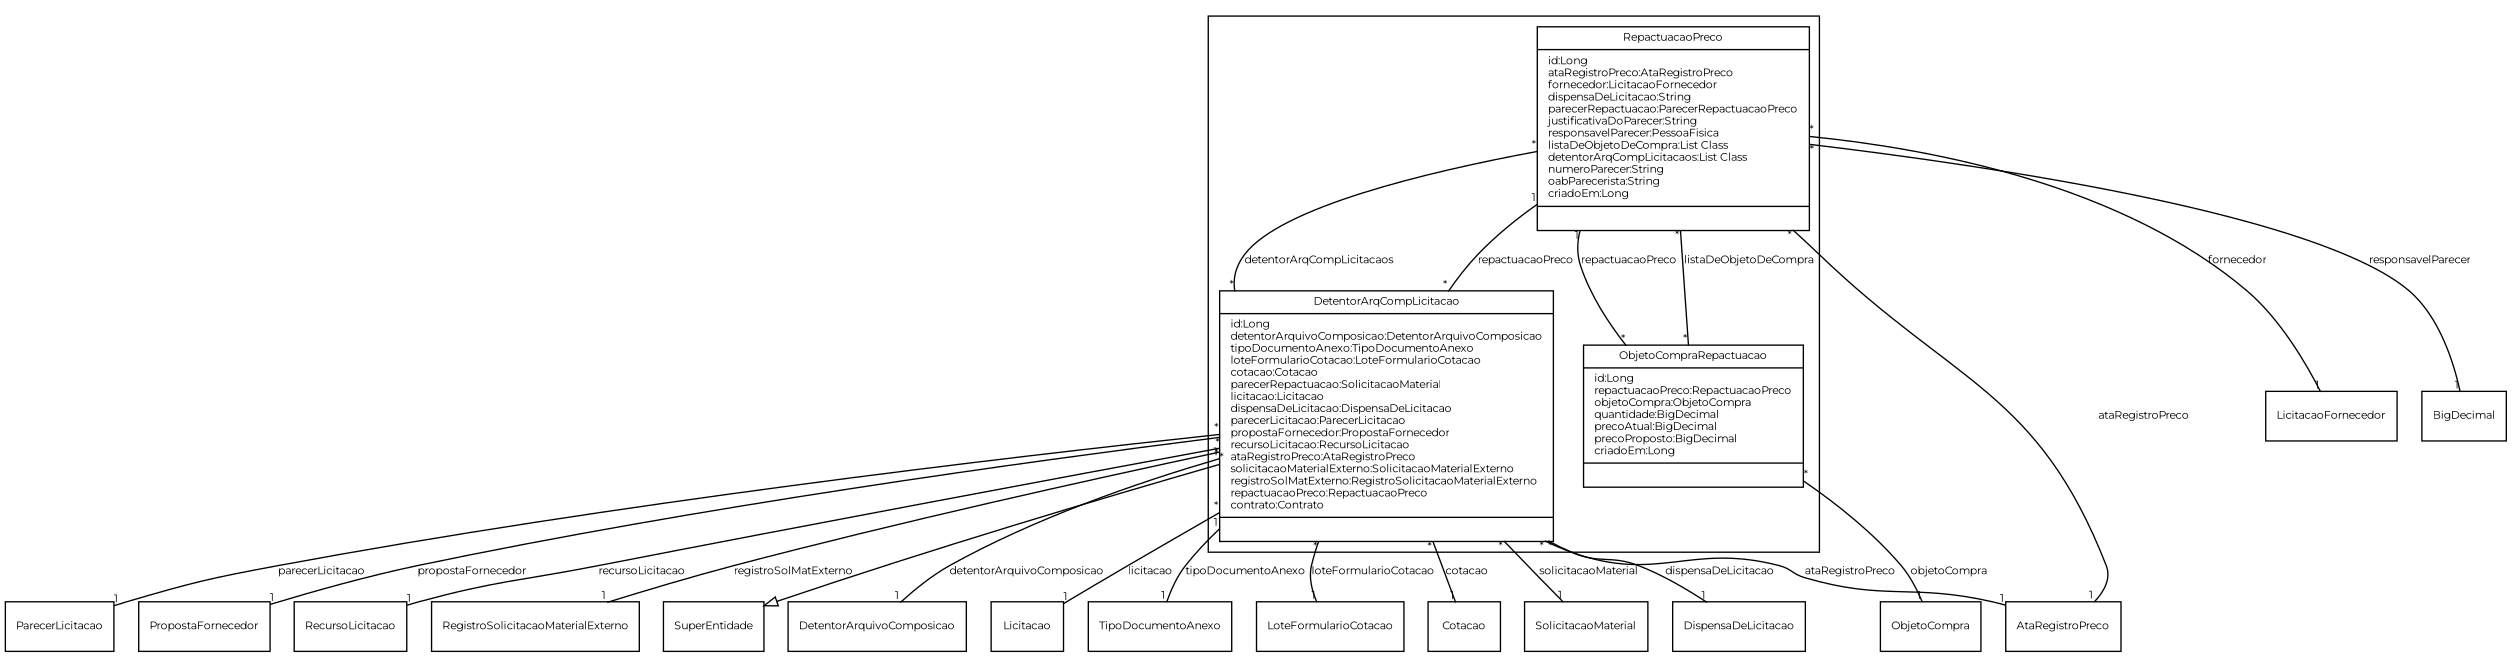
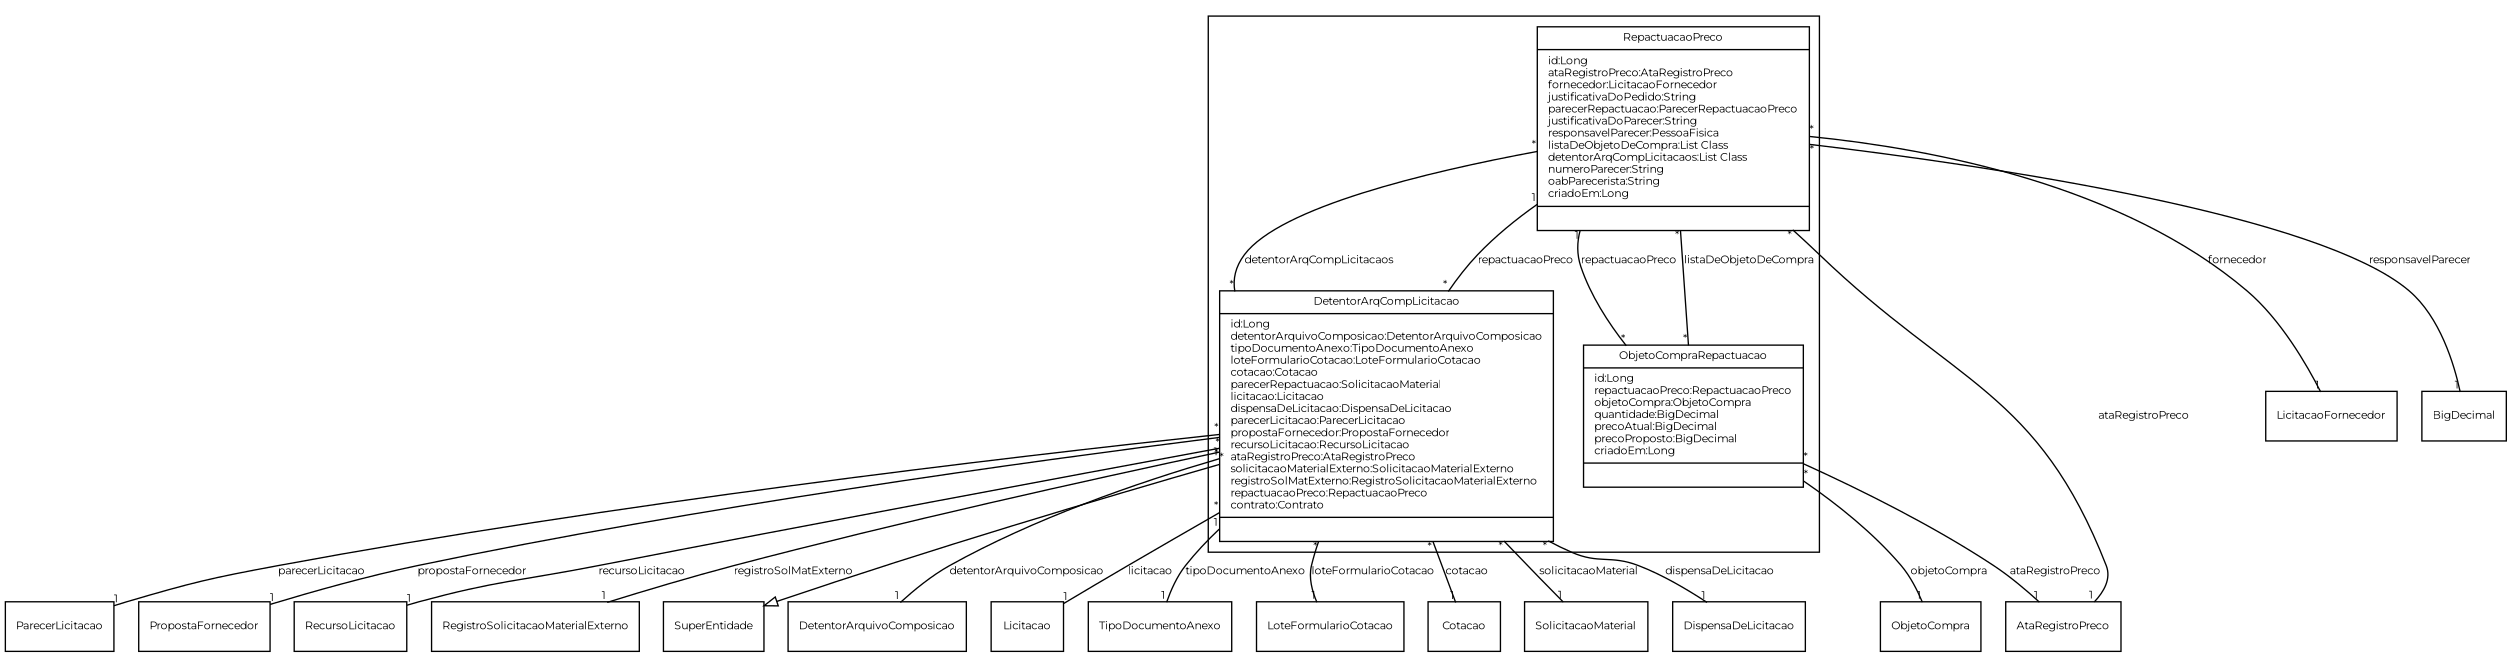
node "RepactuacaoPreco": text "dispensaDeLicitacao:String" -> "justificativaDoPedido:String"
edge "DetentorArqCompLicitacao" -- "AtaRegistroPreco": now "ObjetoCompraRepactuacao" -- "AtaRegistroPreco"
